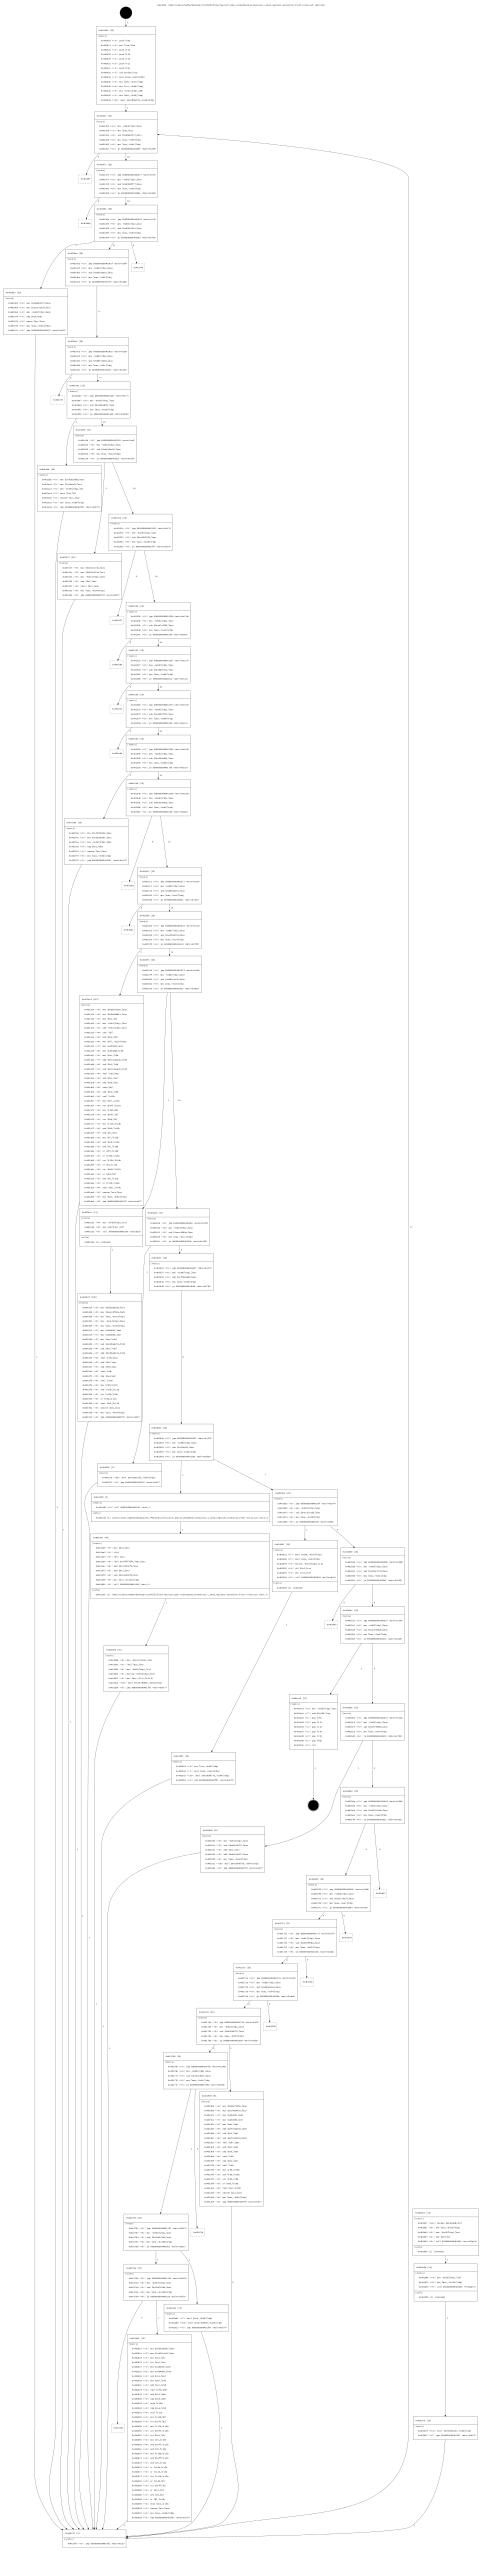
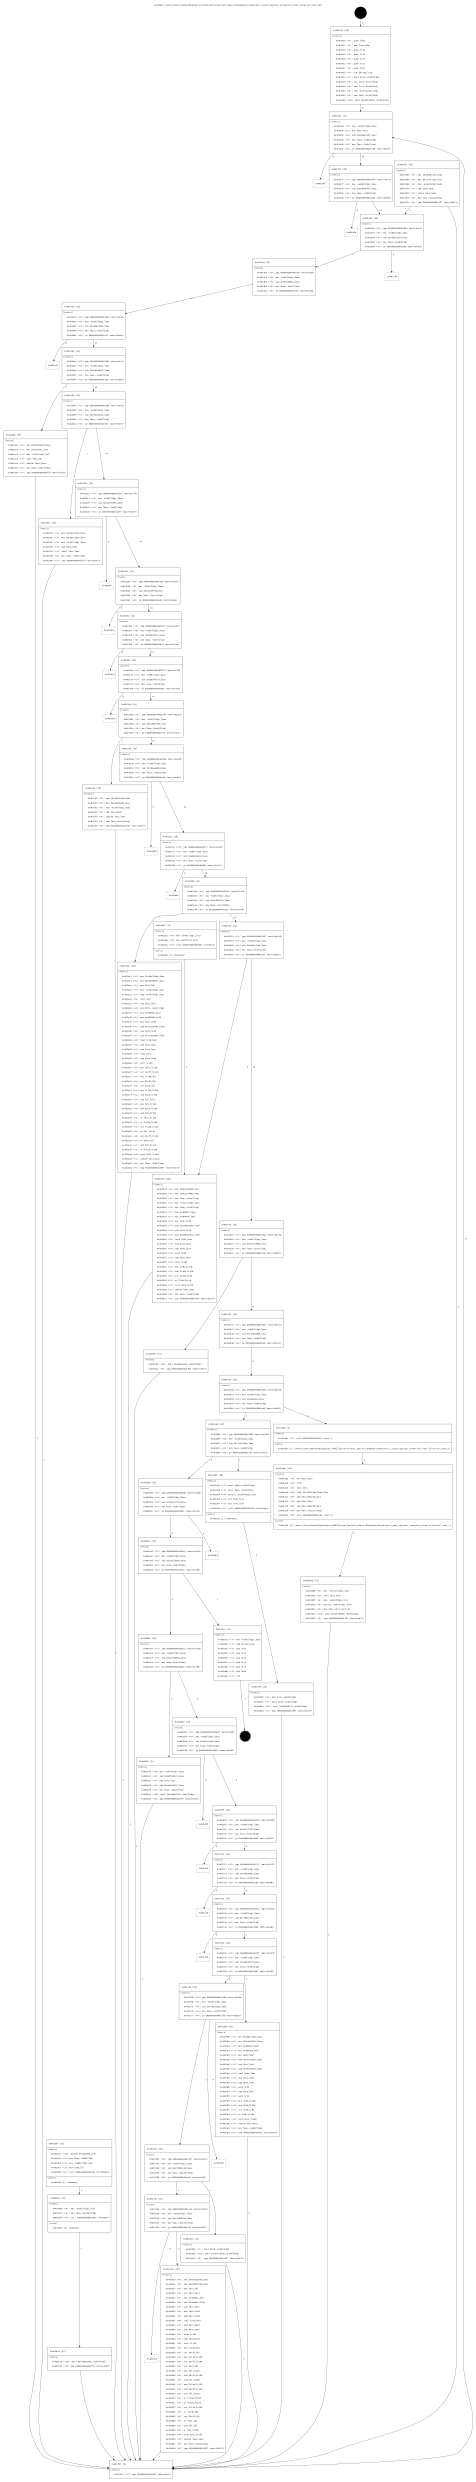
edge "0x40148e [28]" -> "0x401963 [30]": reversed
edge "0x4015fa [28]" -> "0x4018a2 [13]": now "0x4015fa [28]" -> "0x4018af [105]"
